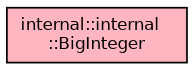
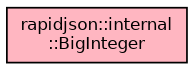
node "internal::internal ::BigInteger": label "internal::internal ::BigInteger" -> "rapidjson::internal ::BigInteger"
